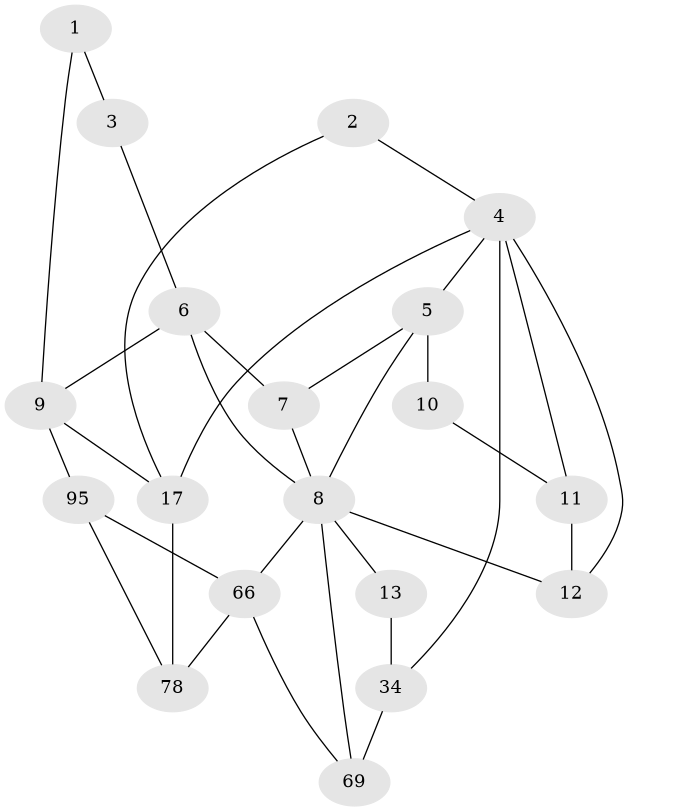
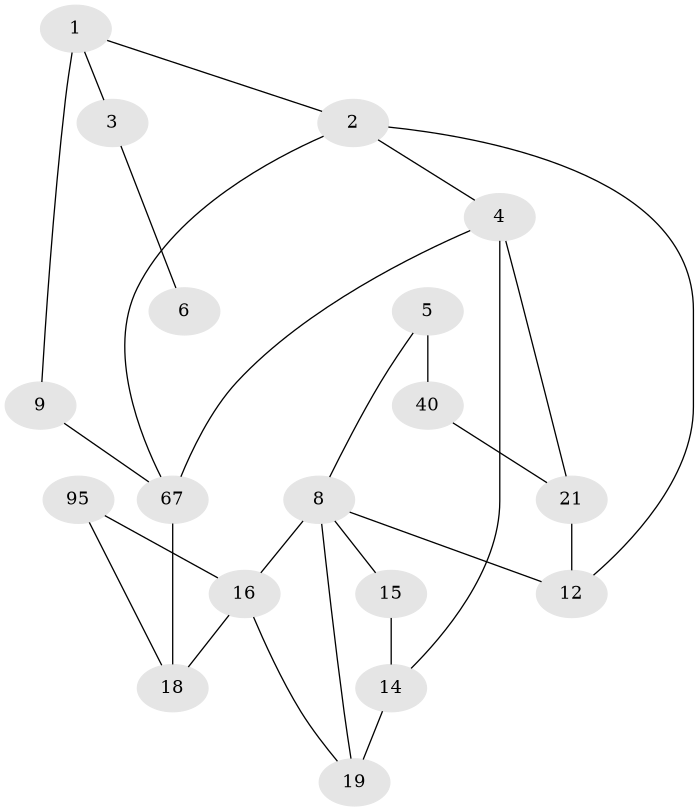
edge "1" -- "2": added
edge "4" -- "5": removed
edge "6" -- "9": removed
edge "4" -- "12": now "2" -- "12"
node "7": removed
node "10": label "10" -> "40"
edge "6" -- "8": removed
edge "9" -- "95": removed
node "17": label "17" -> "67"
node "11": label "11" -> "21"
node "66": label "66" -> "16"
node "13": label "13" -> "15"
node "78": label "78" -> "18"
node "34": label "34" -> "14"
node "69": label "69" -> "19"
